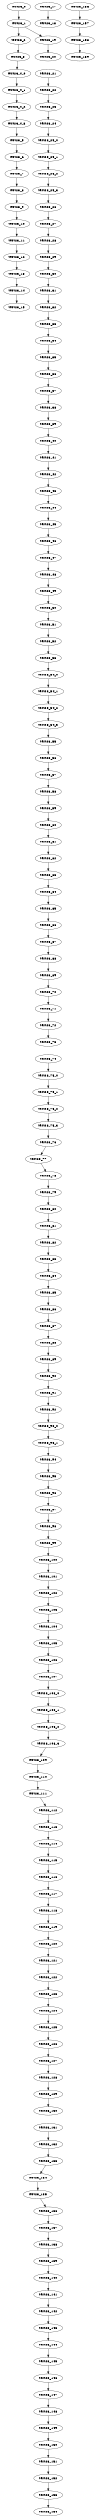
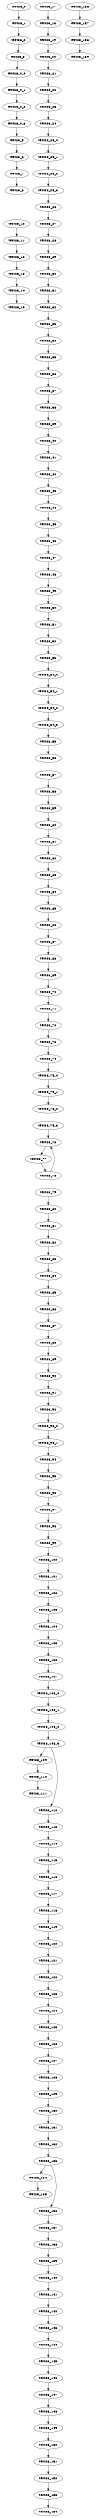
edge "test23_1" -> "test23_19": now "test23_18" -> "test23_19"
edge "test23_20" -> "test23_21": added
node "test23_9": removed
edge "test23_56" -> "test23_57": removed
edge "test23_73" -> "test23_74": added
edge "test23_75_2" -> "test23_75_3": removed
edge "test23_78" -> "test23_79": now "test23_78" -> "test23_76"
edge "test23_111" -> "test23_112": now "test23_108_3" -> "test23_112"
edge "test23_130" -> "test23_131": added
edge "test23_135" -> "test23_136": now "test23_133" -> "test23_136"
